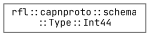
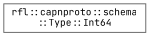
node "rfl::capnproto::schema ::Type::Int44": label "rfl::capnproto::schema ::Type::Int44" -> "rfl::capnproto::schema ::Type::Int64"
